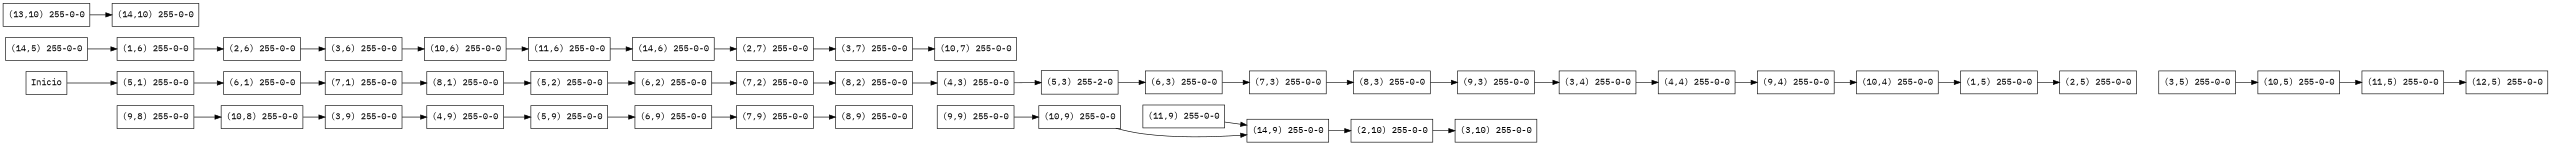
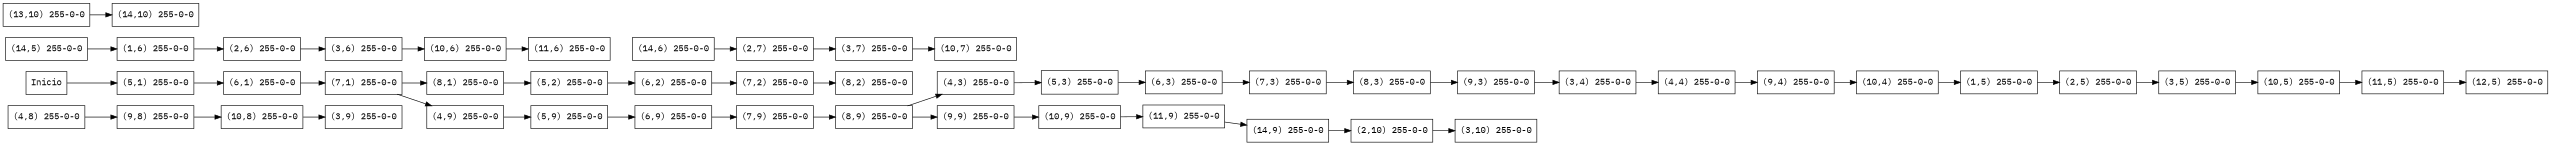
edge "(11,6) 255-0-0" -> "(14,6) 255-0-0": removed
node "(5,3) 255-2-0": label "(5,3) 255-2-0" -> "(5,3) 255-0-0"
edge "(2,5) 255-0-0" -> "(3,5) 255-0-0": added
edge "(8,2) 255-0-0" -> "(4,3) 255-0-0": now "(8,9) 255-0-0" -> "(4,3) 255-0-0"
node "(4,8) 255-0-0": added
edge "(3,9) 255-0-0" -> "(4,9) 255-0-0": now "(7,1) 255-0-0" -> "(4,9) 255-0-0"
edge "(8,9) 255-0-0" -> "(9,9) 255-0-0": added
edge "(10,9) 255-0-0" -> "(14,9) 255-0-0": now "(10,9) 255-0-0" -> "(11,9) 255-0-0"
